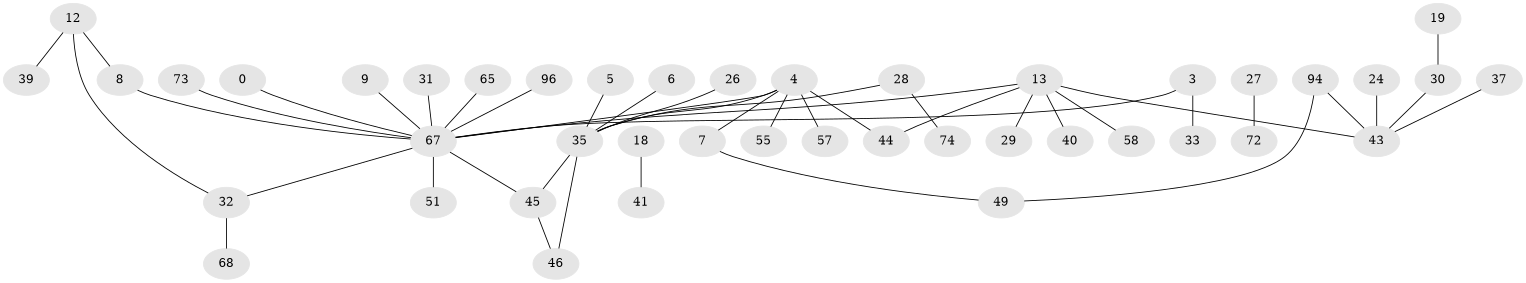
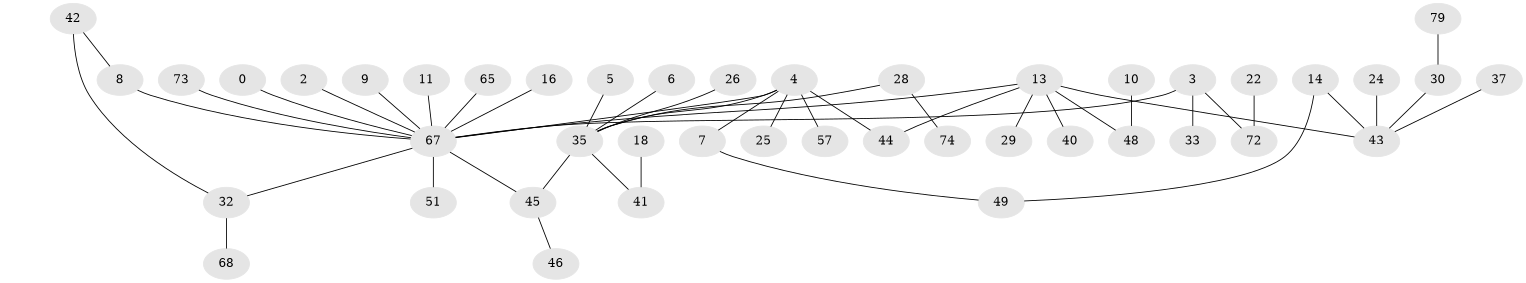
node "12": label "12" -> "42"
node "19": label "19" -> "79"
node "39": removed
node "2": added
node "31": label "31" -> "11"
node "96": label "96" -> "16"
node "10": added
node "27": label "27" -> "22"
node "94": label "94" -> "14"
edge "3" -- "72": added
node "55": label "55" -> "25"
node "58": label "58" -> "48"
edge "35" -- "46": now "35" -- "41"
